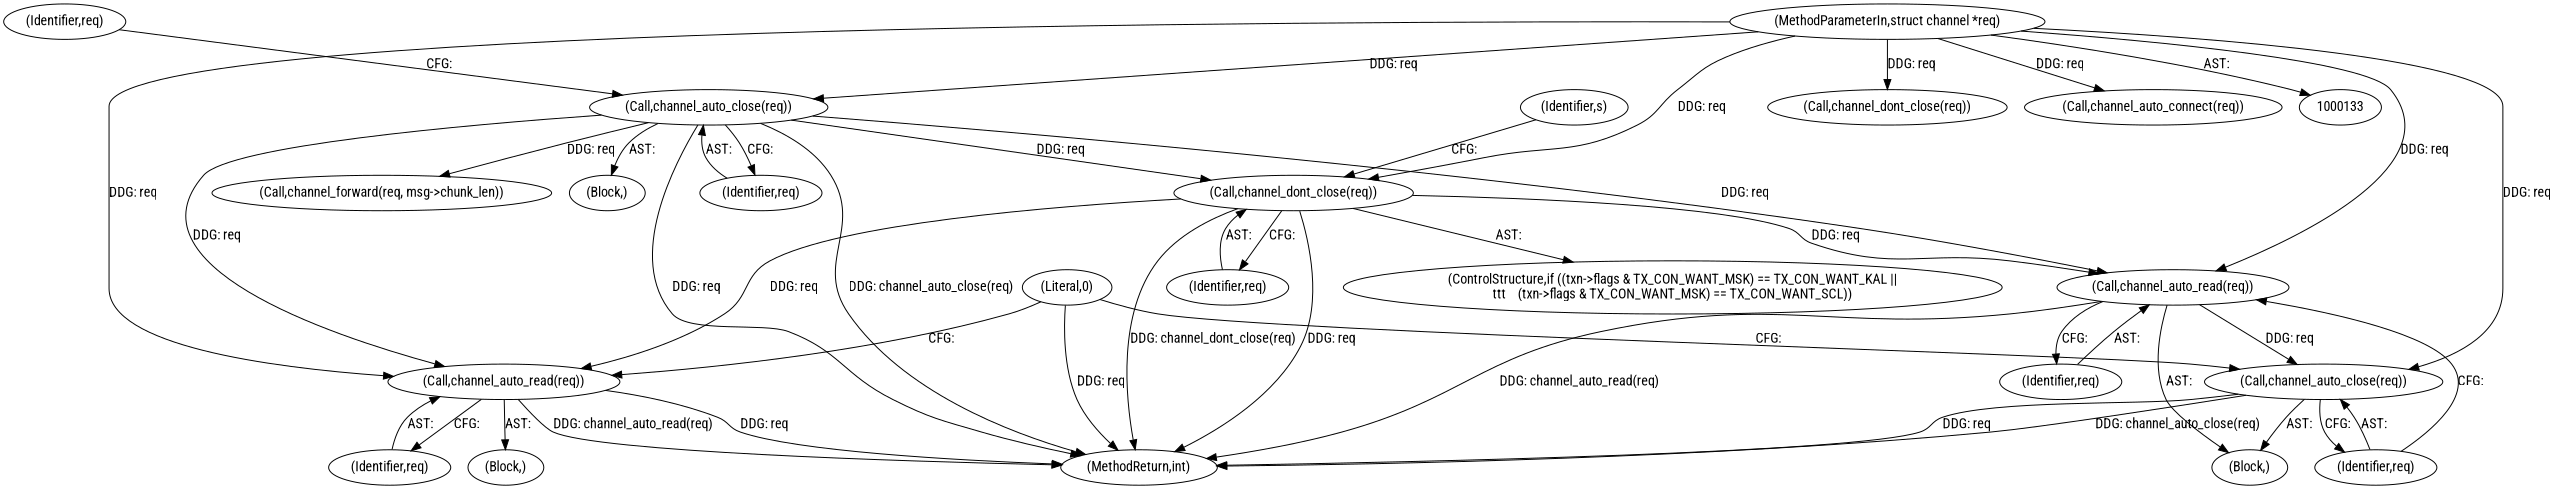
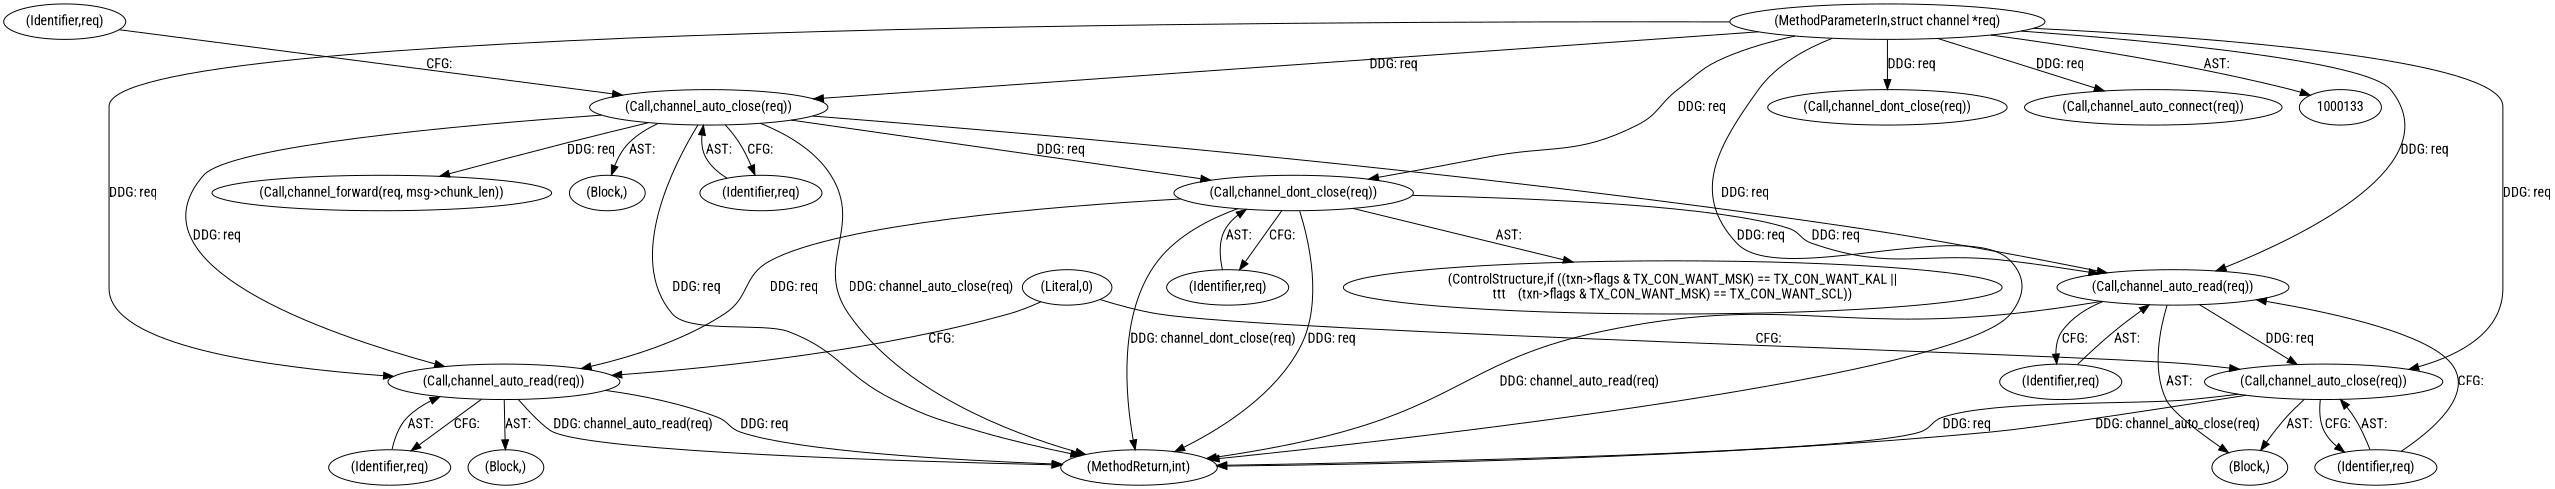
node "(Identifier,s)": removed
edge "(Literal,0)" -> "(MethodReturn,int)": now "(MethodParameterIn,struct channel *req)" -> "(MethodReturn,int)"
